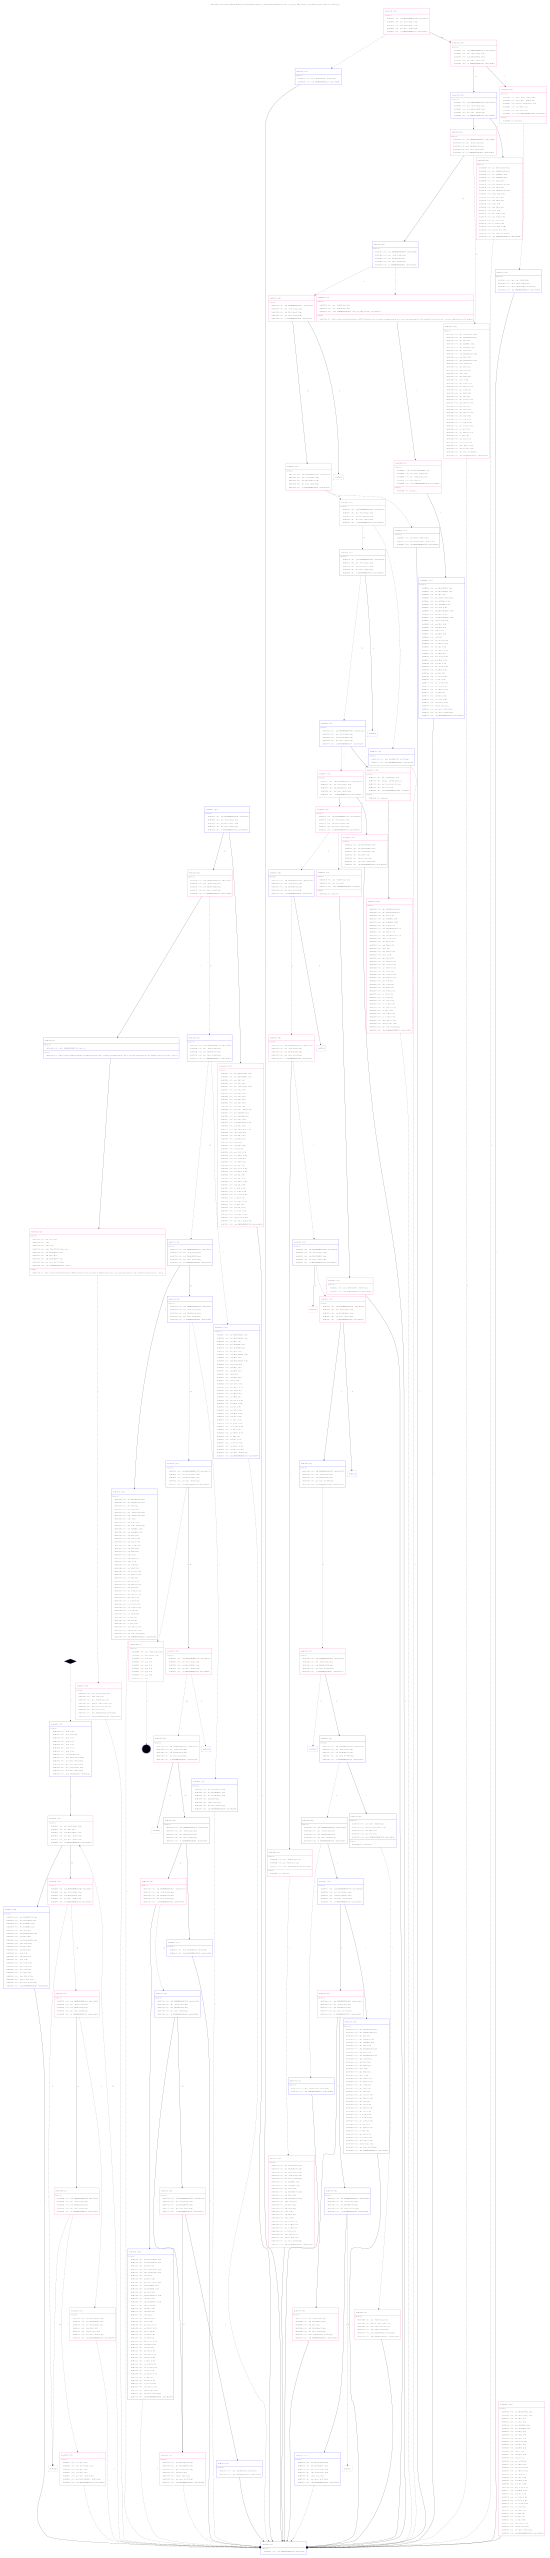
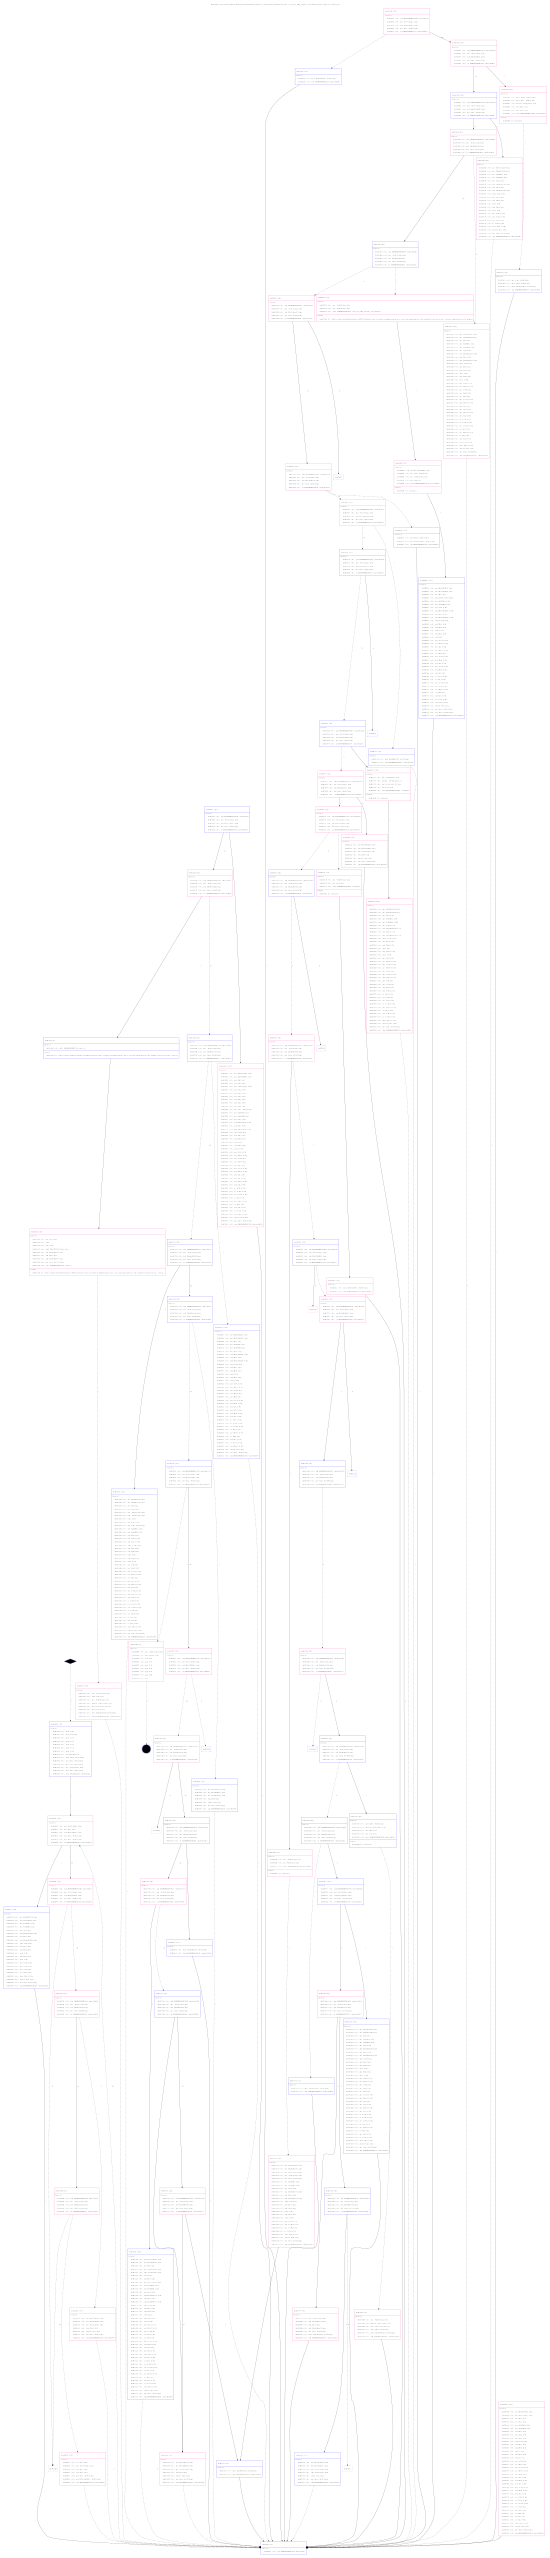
edge "0x401b16 [102]" -> "0x4023c9 [5]": now "0x401b16 [102]" -> "0x401fe7 [12]"
